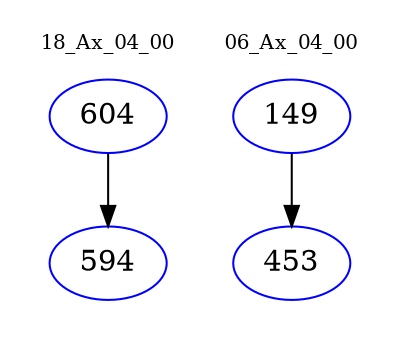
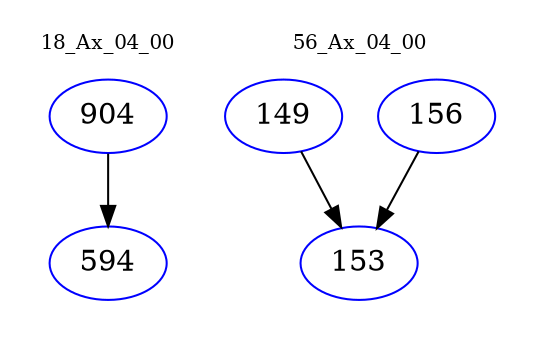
cluster "06_Ax_04_00": label "06_Ax_04_00" -> "56_Ax_04_00"
node "604": label "604" -> "904"
node "156": added
node "453": label "453" -> "153"
